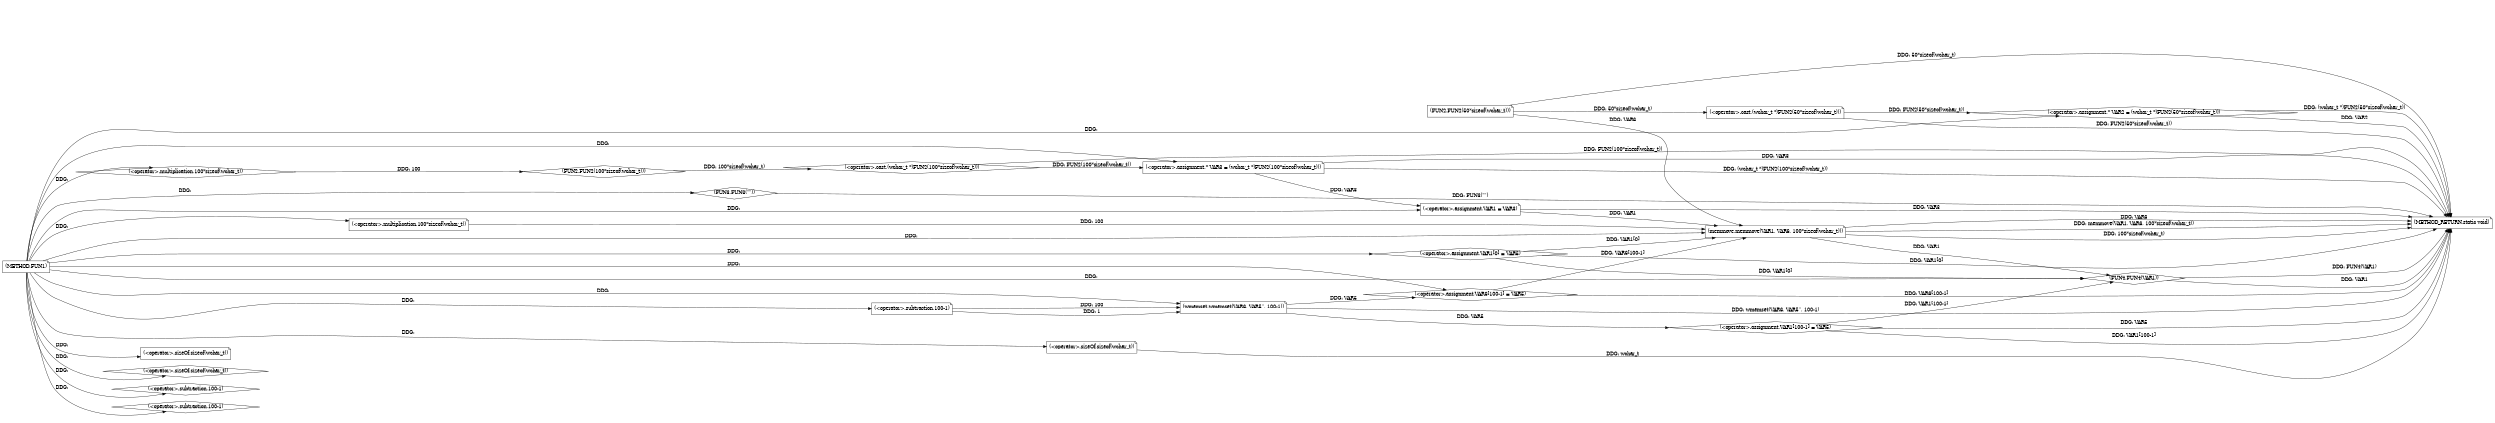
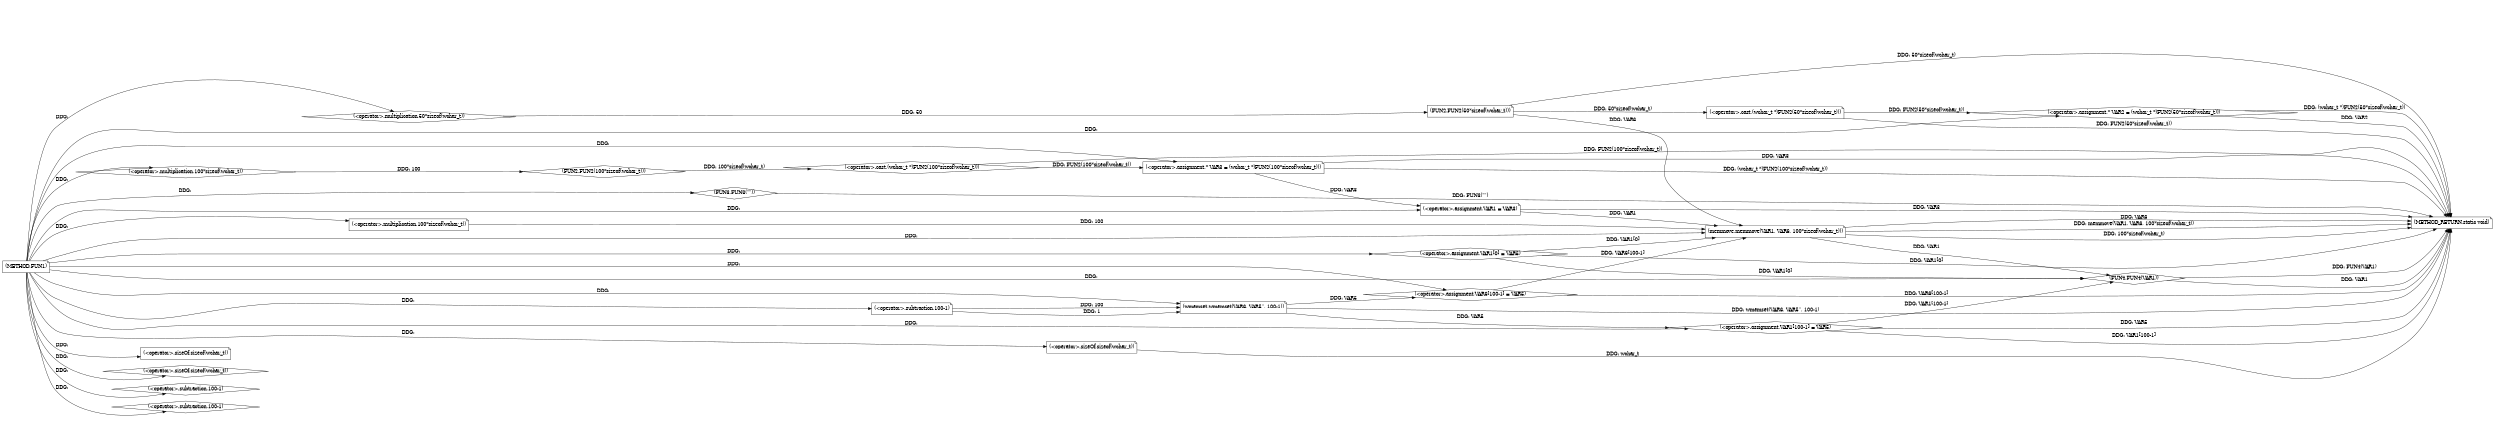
node "(<operator>.multiplication,50*sizeof(wchar_t))": added
edge "(METHOD,FUN1)" -> "(<operator>.assignment,VAR1[100-1] = VAR5)": added, label "DDG:"
